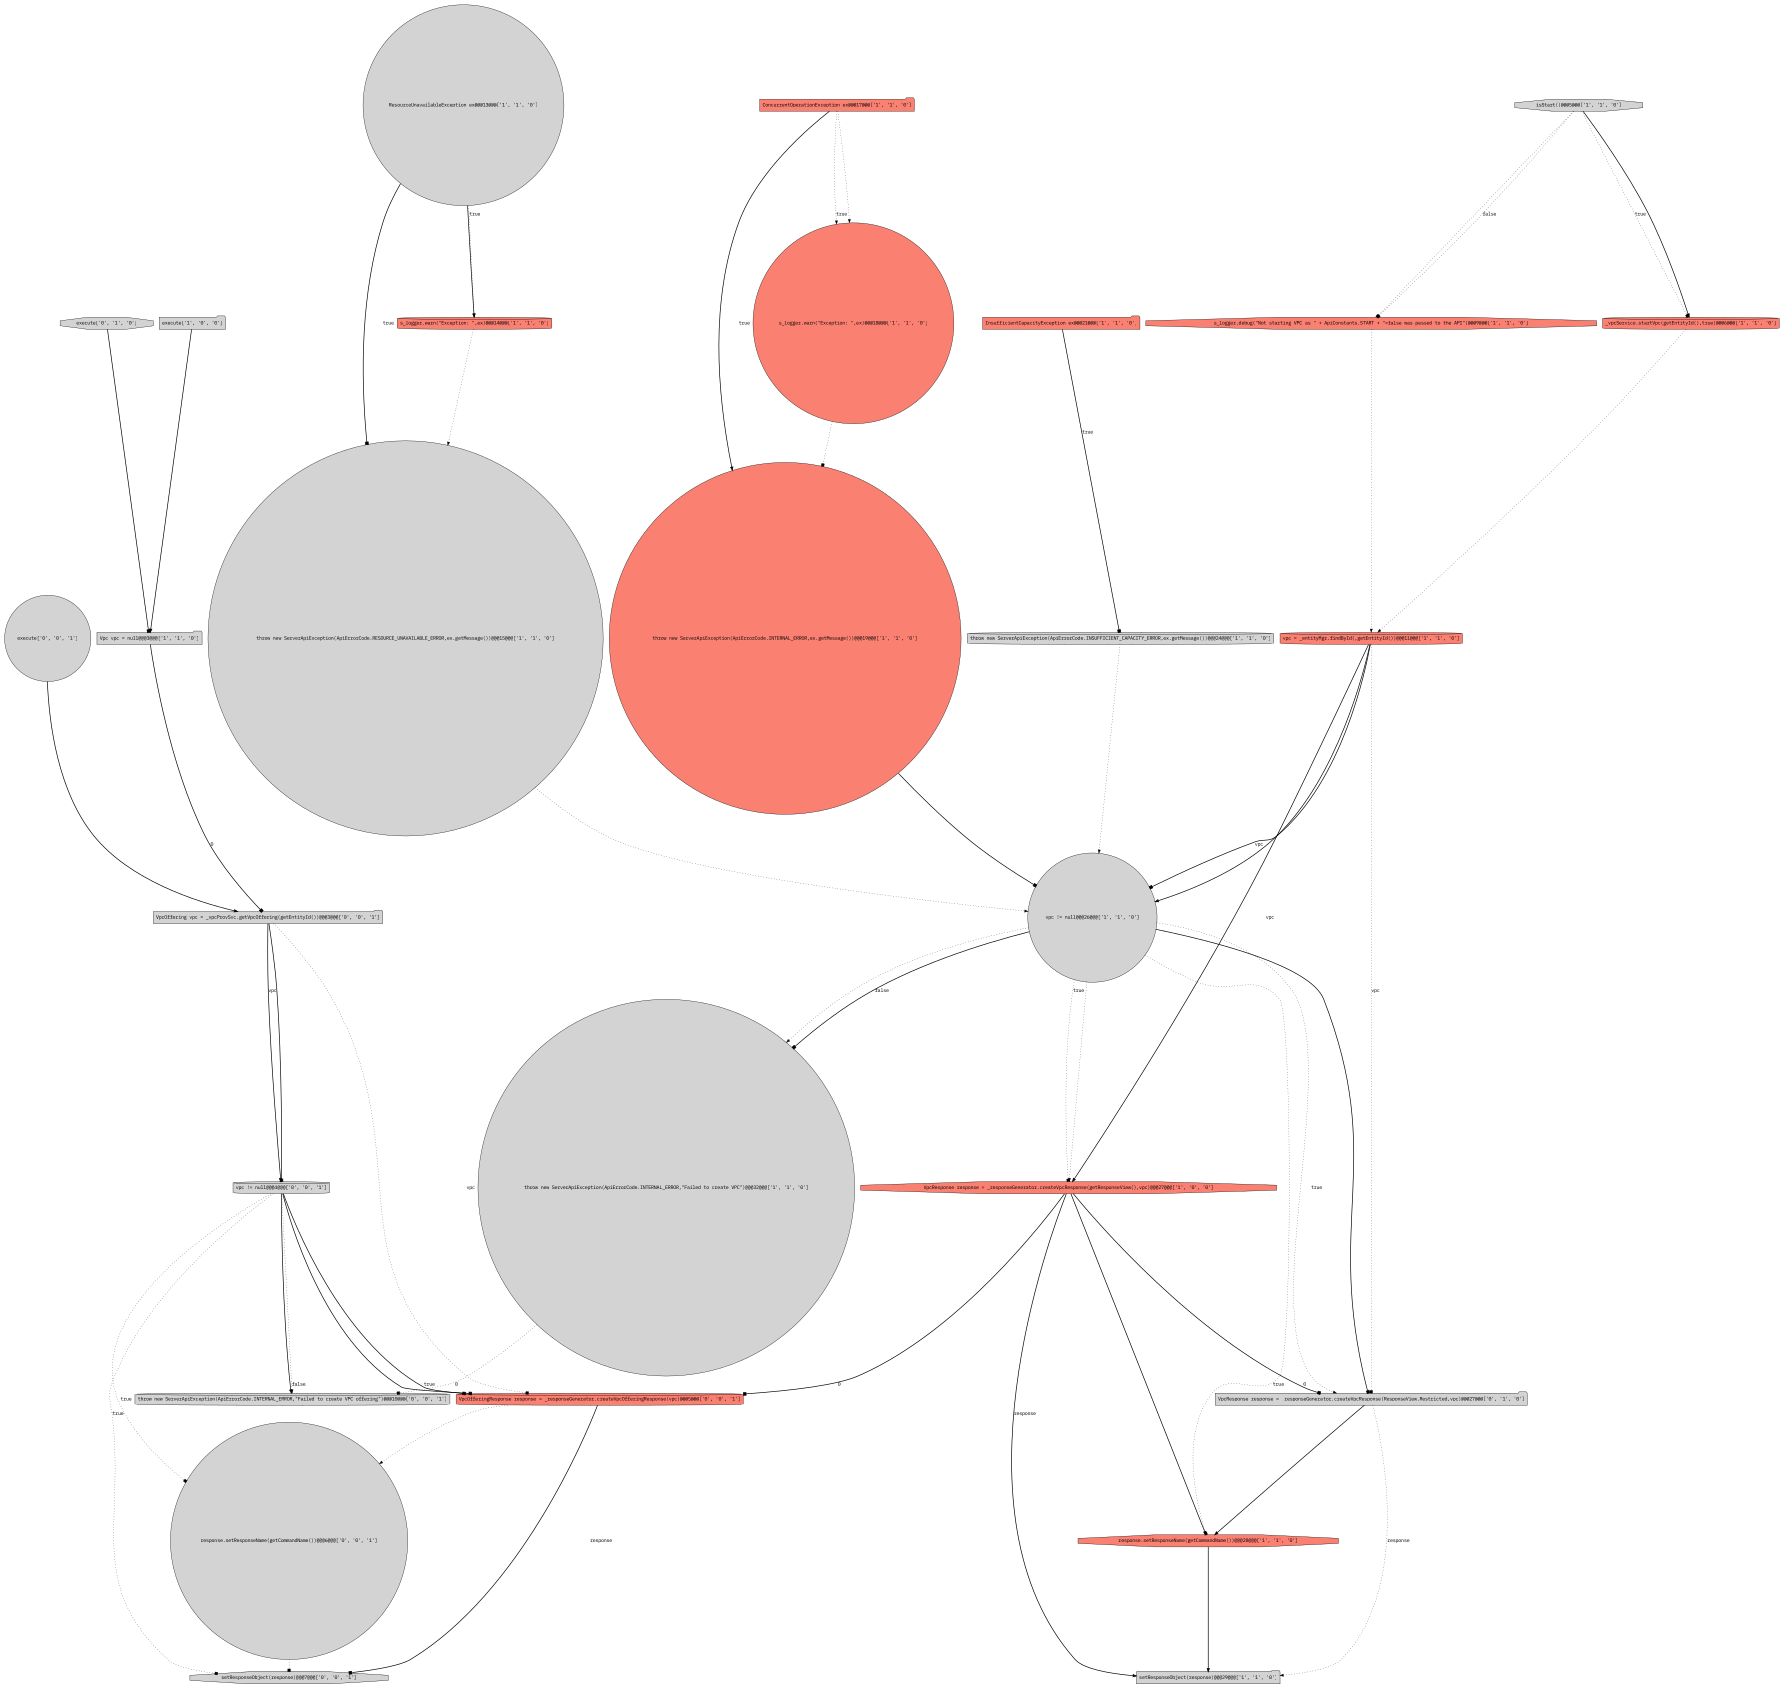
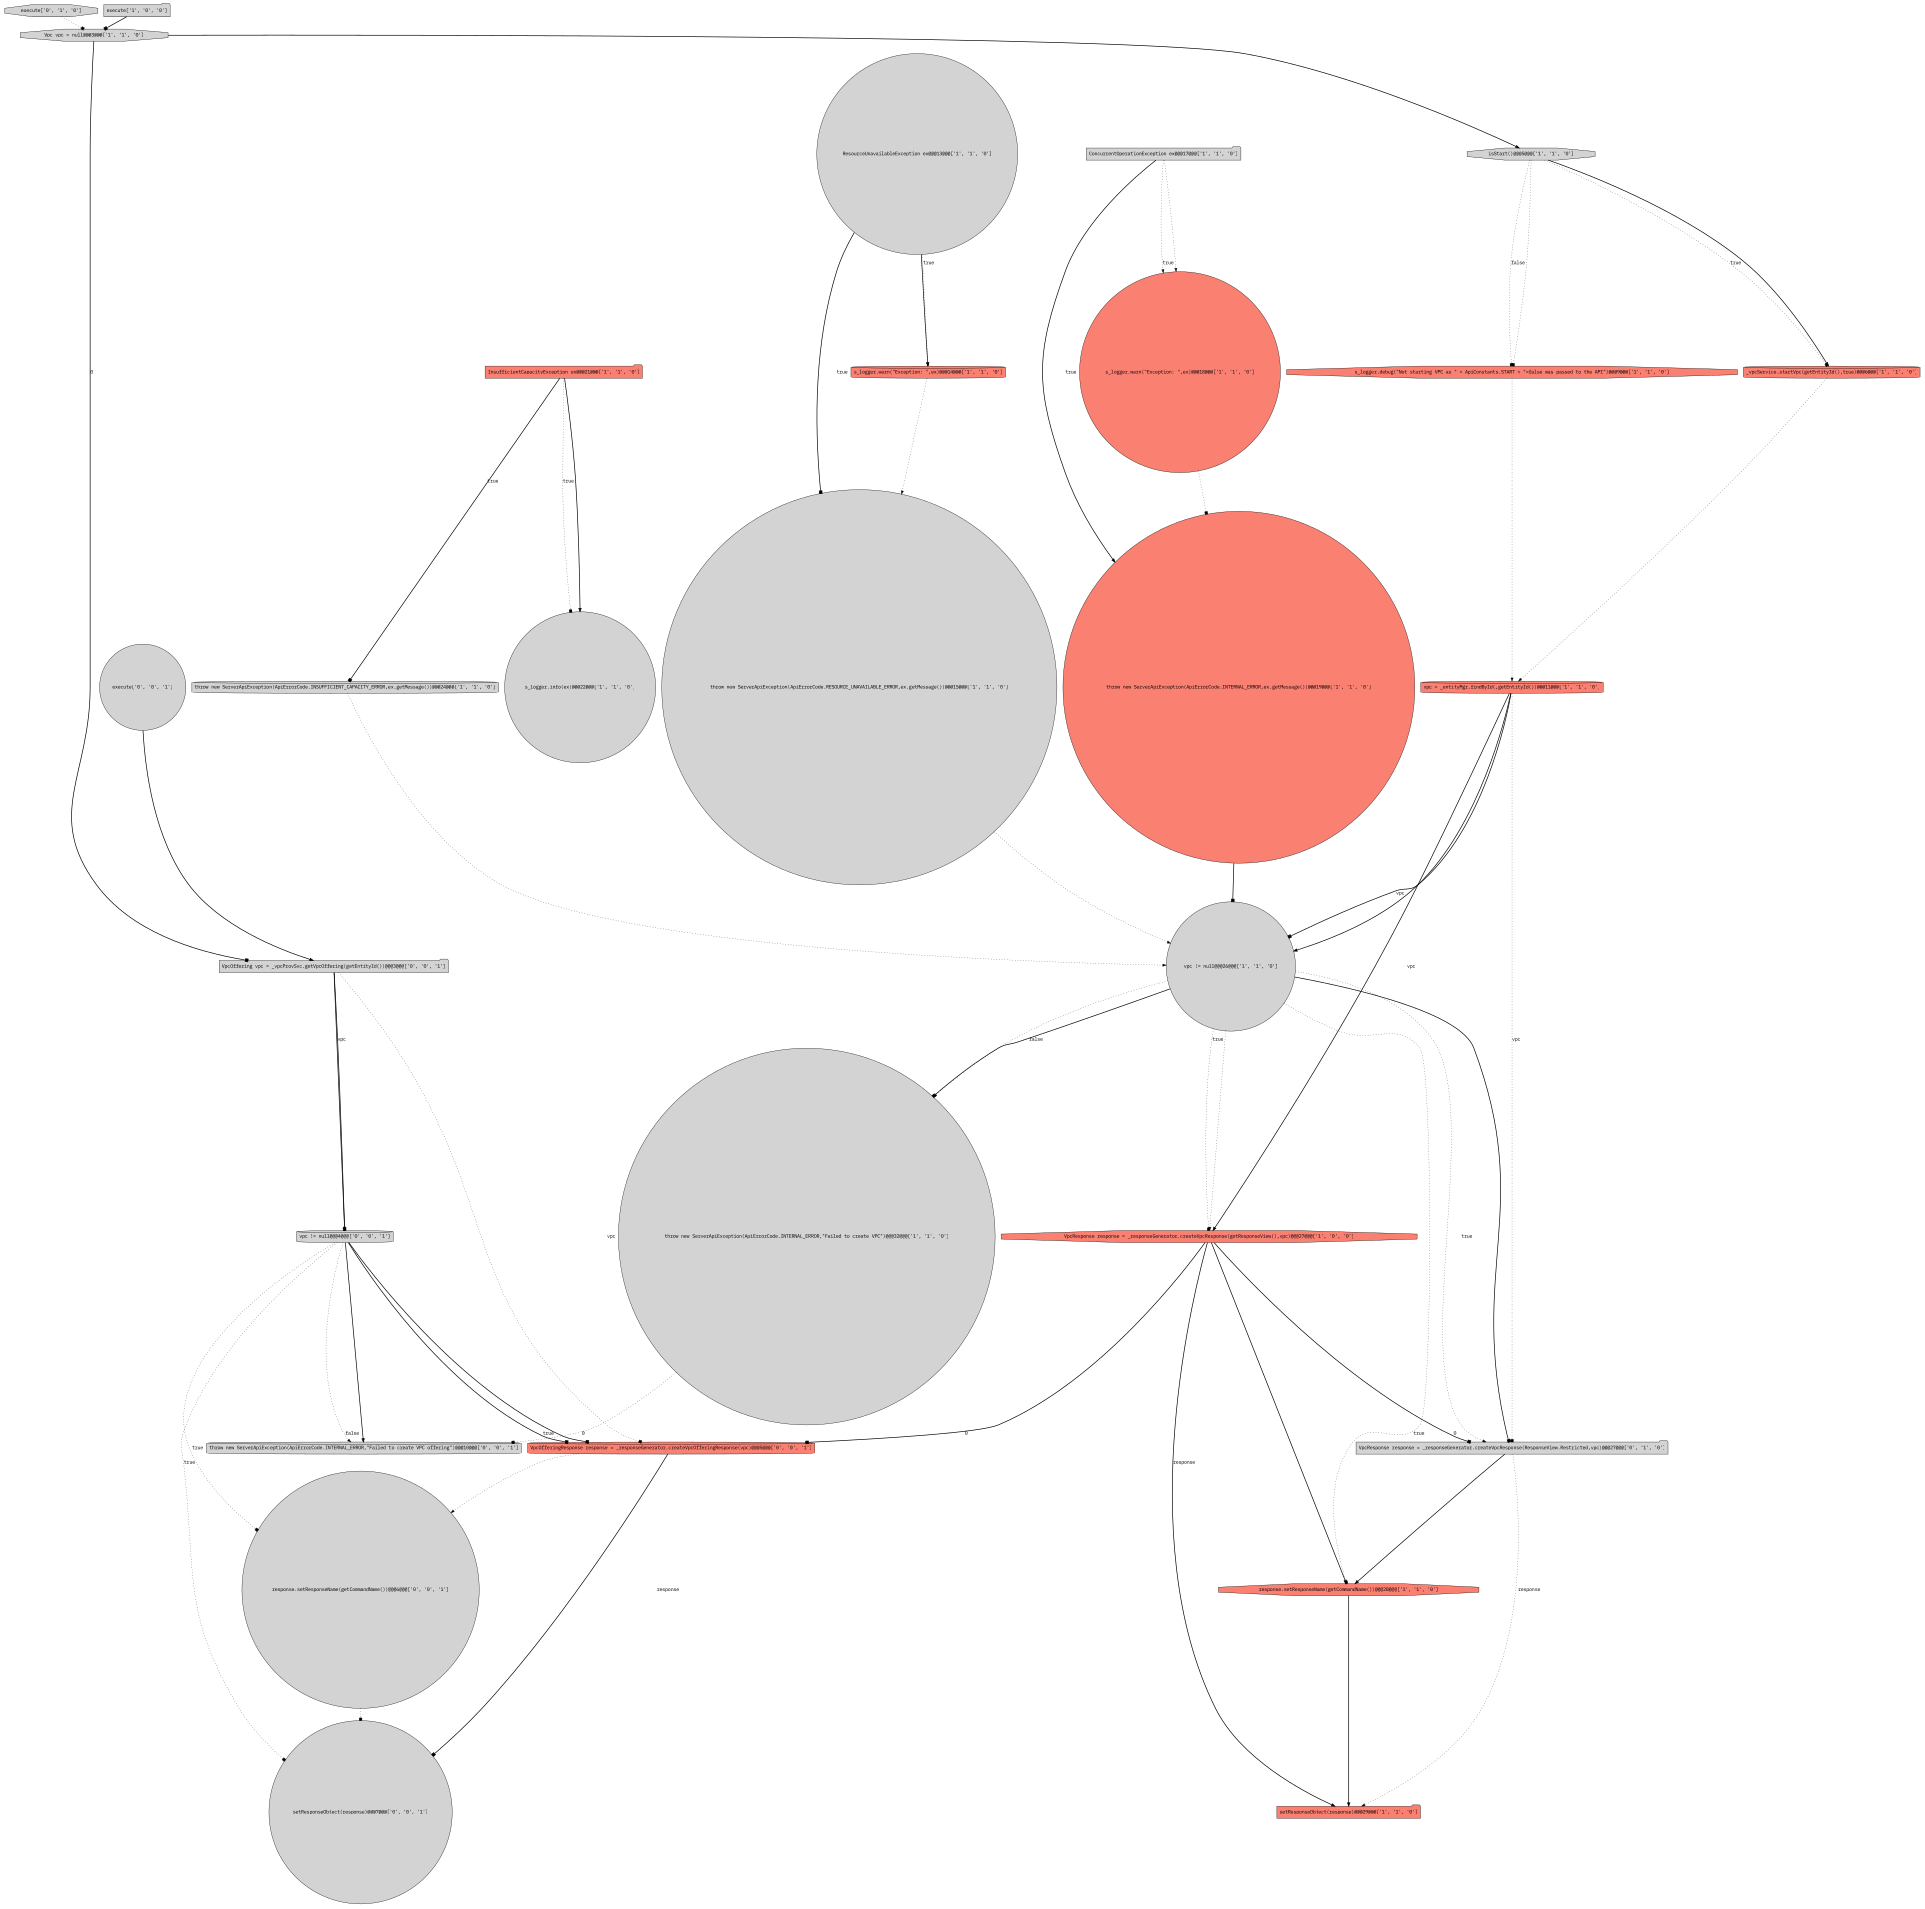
edge "Vpc vpc = null@@@3@@@['1', '1', '0']" -> "isStart()@@@5@@@['1', '1', '0']": added
node "ConcurrentOperationException ex@@@17@@@['1', '1', '0']": fillcolor salmon -> lightgrey
edge "execute['0', '1', '0']" -> "Vpc vpc = null@@@3@@@['1', '1', '0']": style bold -> dotted
edge "execute['1', '0', '0']" -> "Vpc vpc = null@@@3@@@['1', '1', '0']": arrowhead normal -> box
node "Vpc vpc = null@@@3@@@['1', '1', '0']": shape folder -> octagon
node "s_logger.info(ex)@@@22@@@['1', '1', '0']": added
node "setResponseObject(response)@@@7@@@['0', '0', '1']": shape octagon -> circle
node "setResponseObject(response)@@@29@@@['1', '1', '0']": fillcolor lightgrey -> salmon
